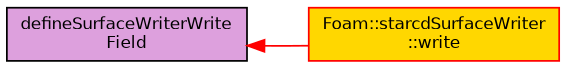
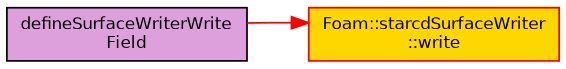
edge "Foam::starcdSurfaceWriter ::write" -> "defineSurfaceWriterWrite Field": reversed
